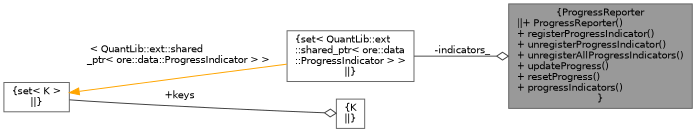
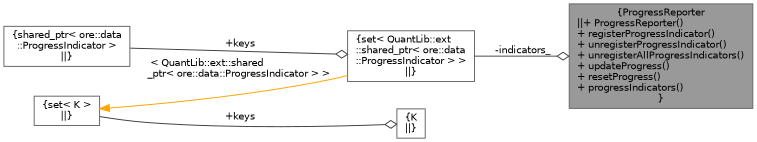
node "{shared_ptr< ore::data ::ProgressIndicator > ||}": added
